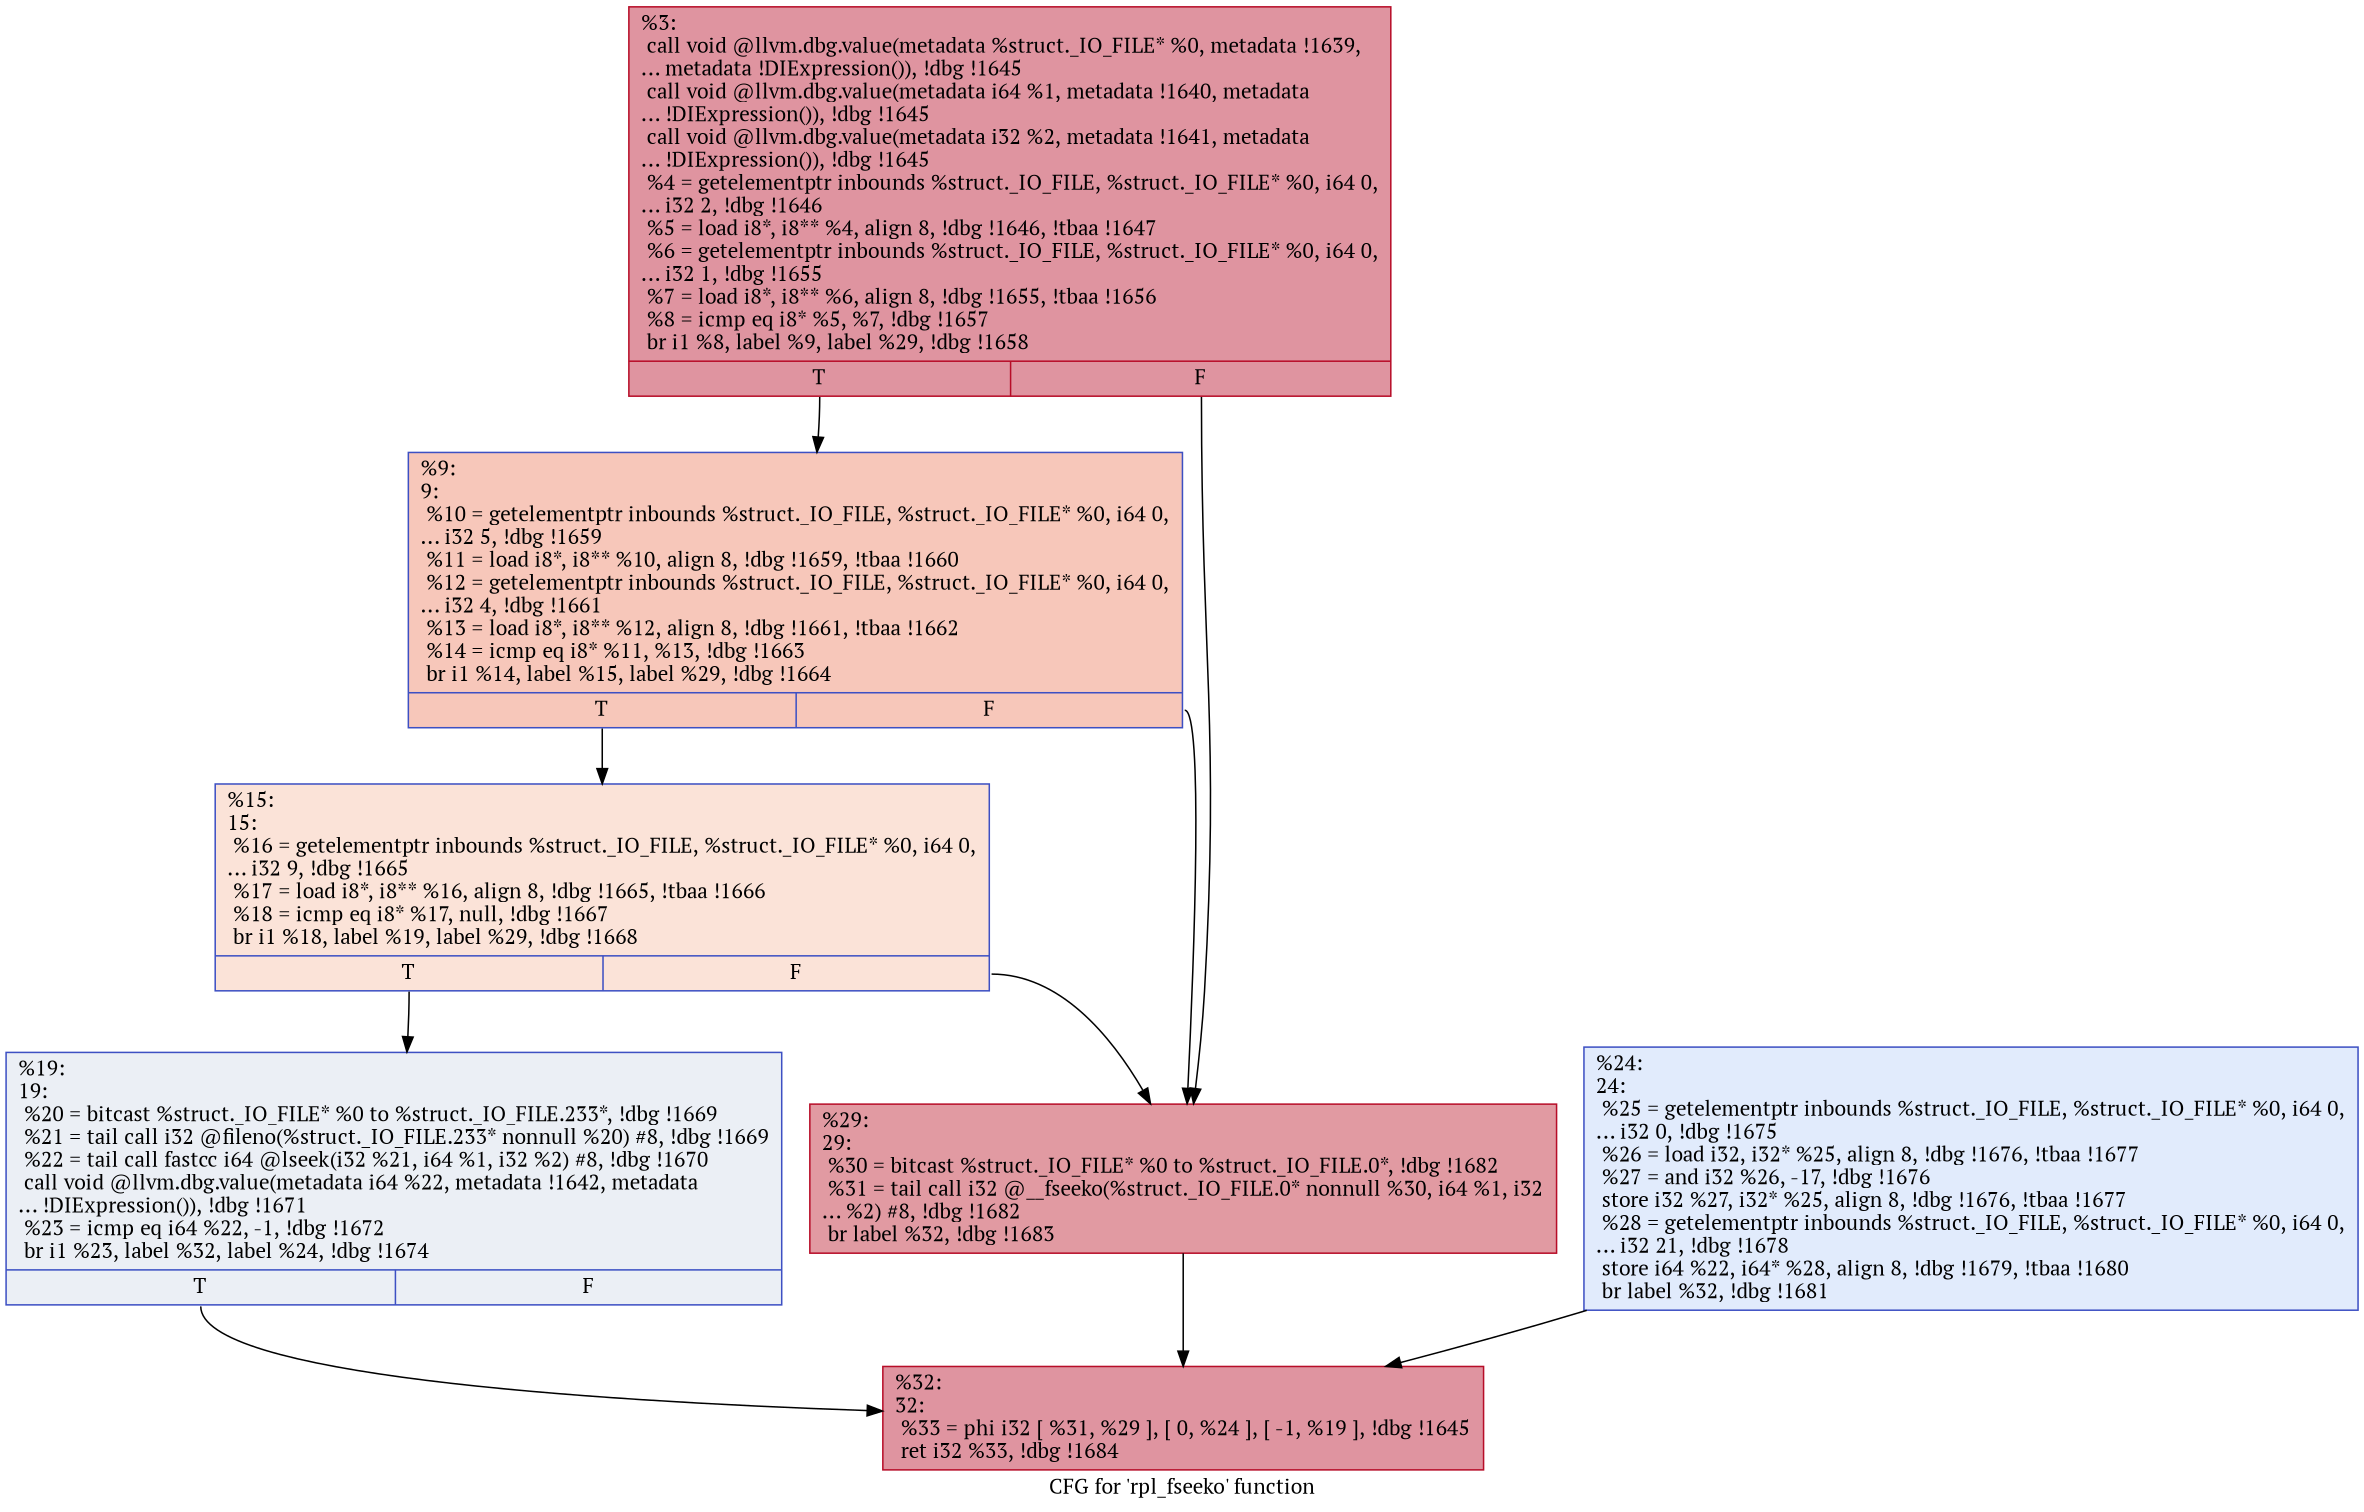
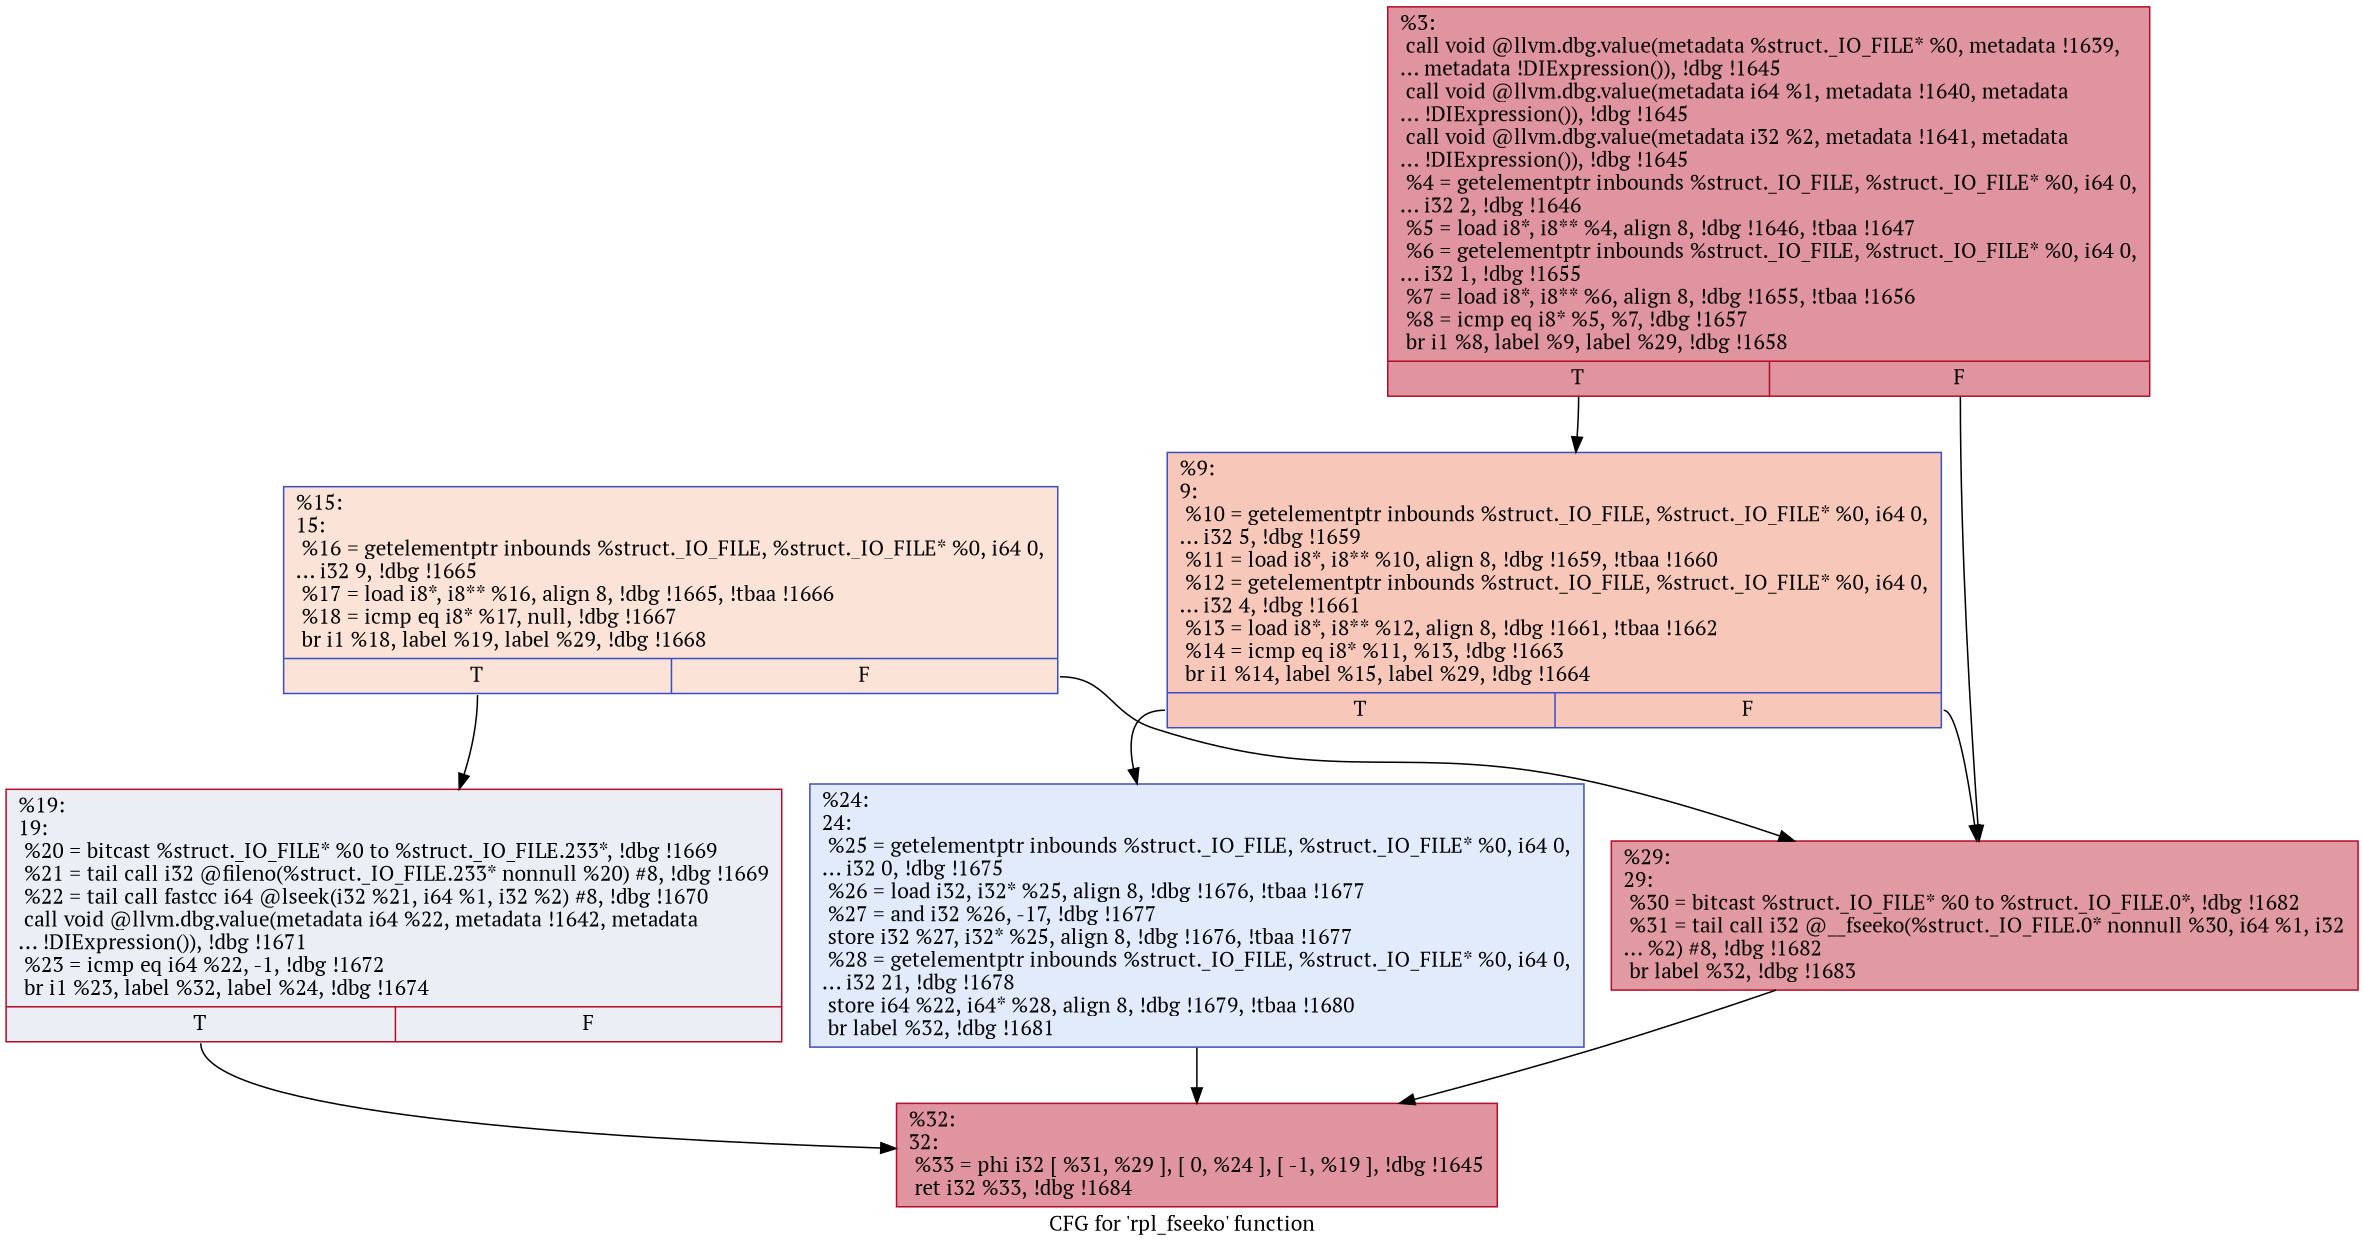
edge "%9:" -> "%15:": now "%9:" -> "%24:"
node "%24:": text "%27 = and i32 %26, -17, !dbg !1676" -> "%27 = and i32 %26, -17, !dbg !1677"
node "%19:": color #3d50c3ff -> #b70d28ff
